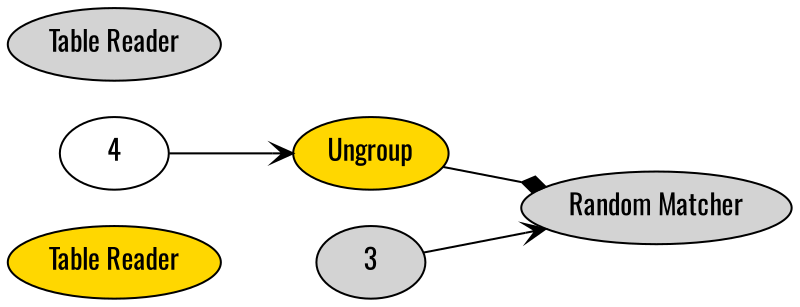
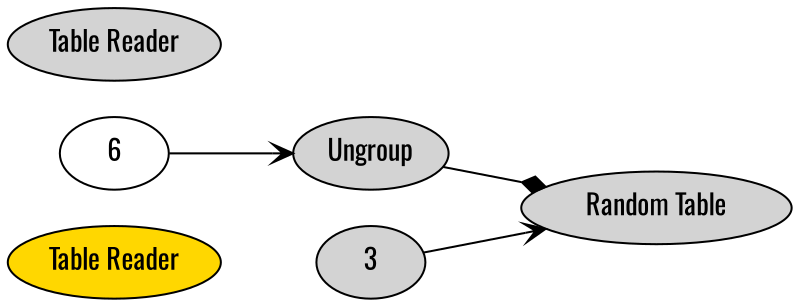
node "4": label "4" -> "6"
node "Ungroup": fillcolor gold -> lightgrey
node "Random Matcher": label "Random Matcher" -> "Random Table"
